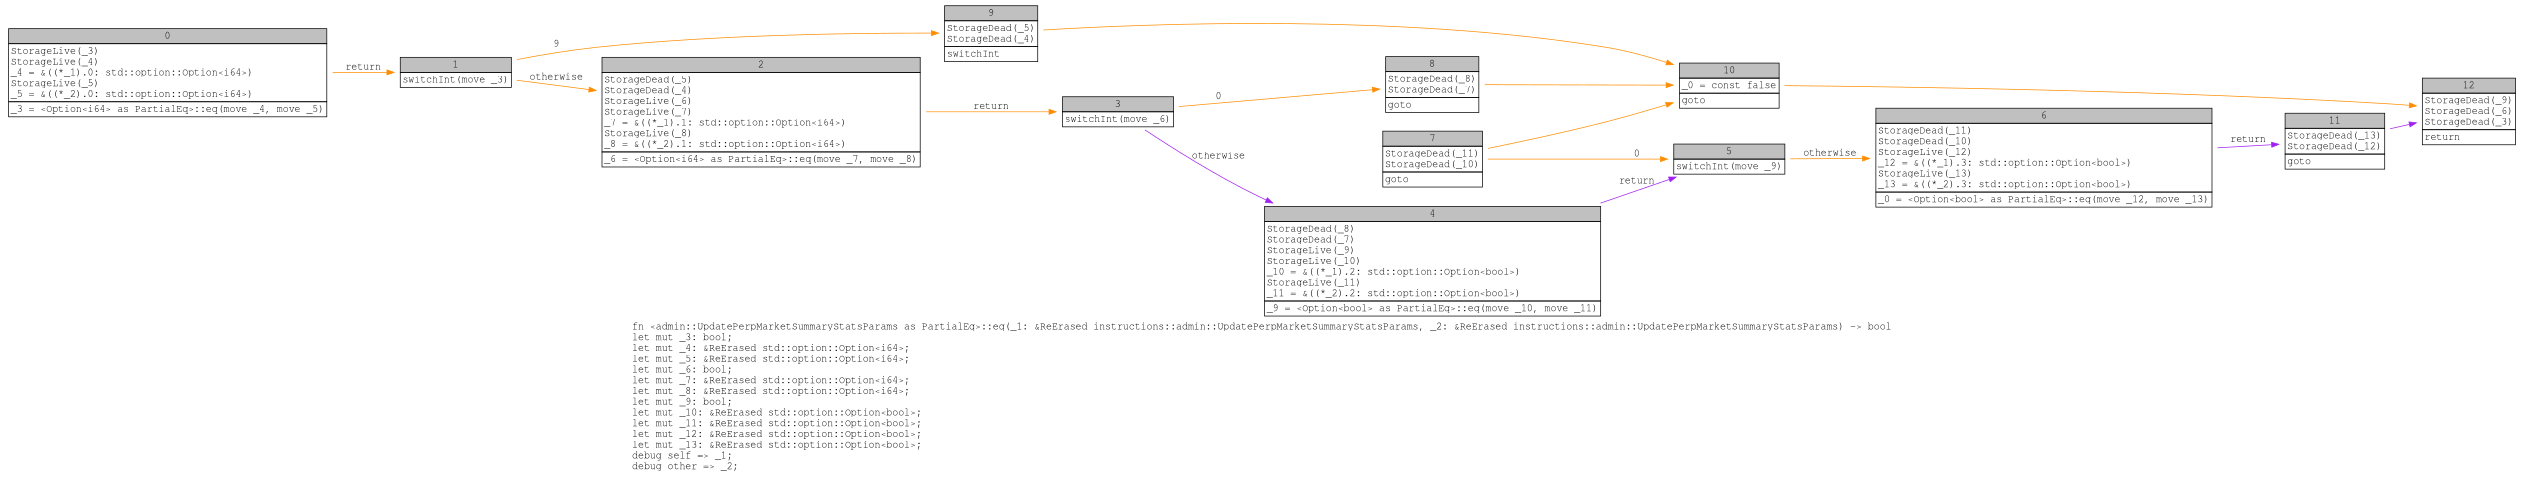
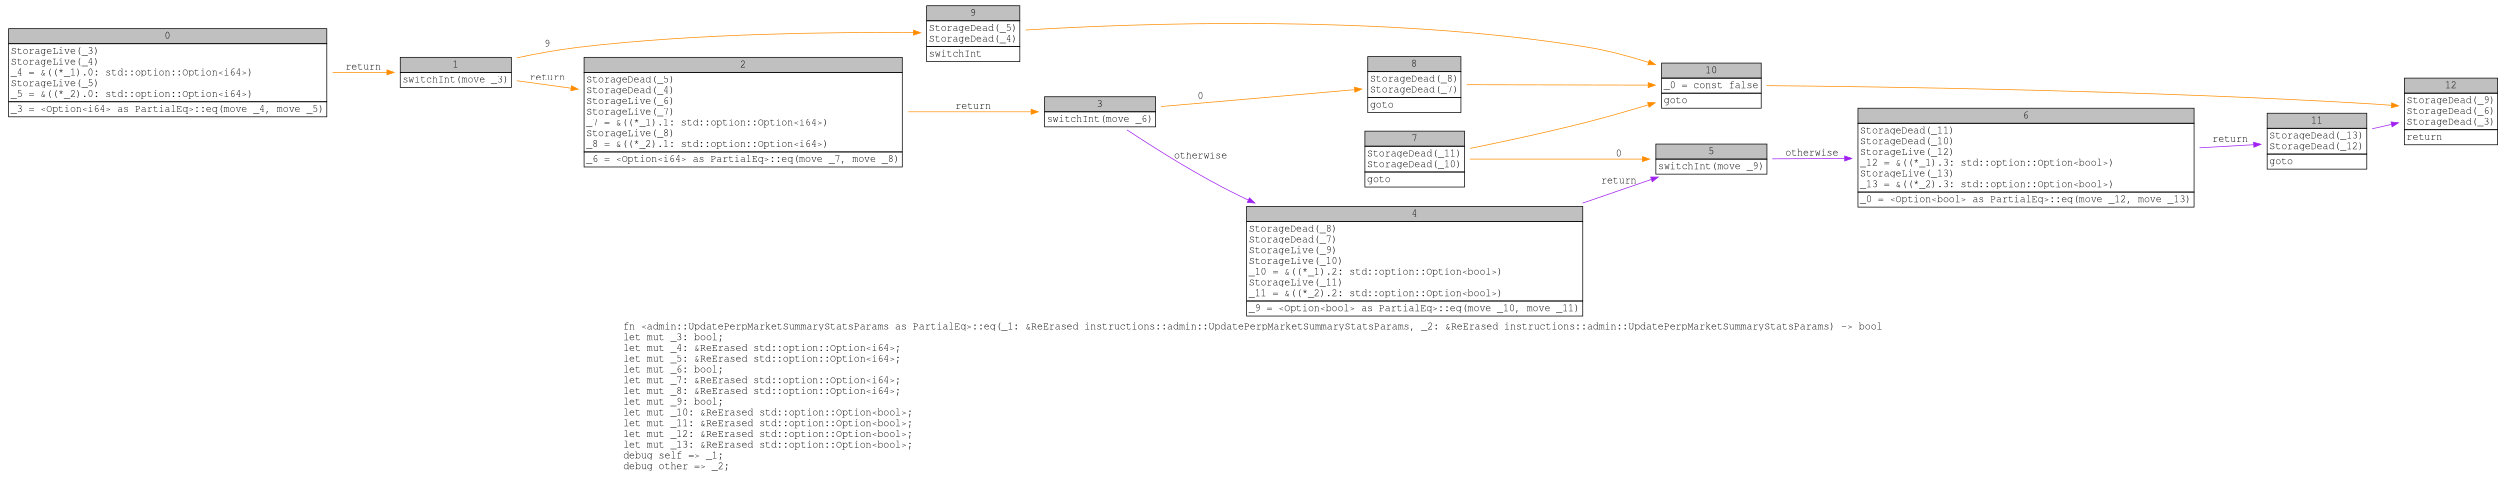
edge "1" -> "2": label "otherwise" -> "return"
edge "5" -> "6": color darkorange -> purple
